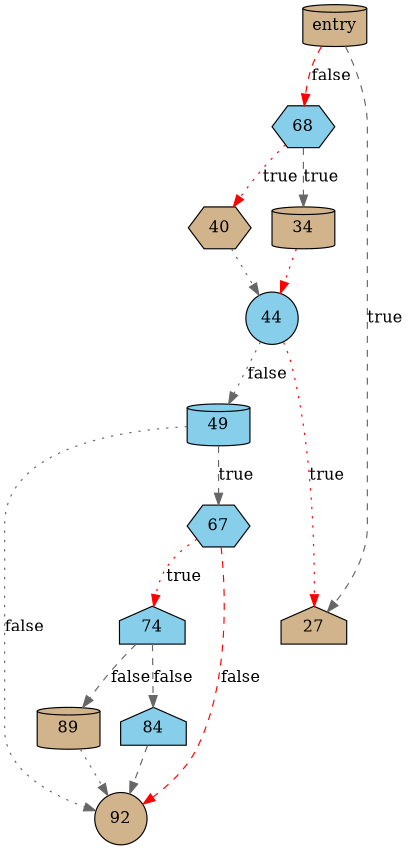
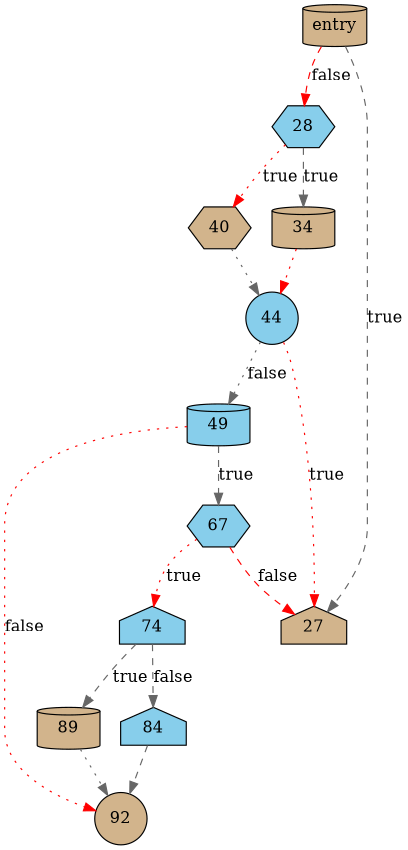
node "68": label "68" -> "28"
edge "49" -> "92": color gray40 -> red
edge "74" -> "89": label "false" -> "true"
edge "67" -> "92": now "67" -> "27"
